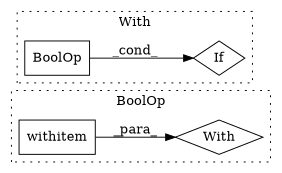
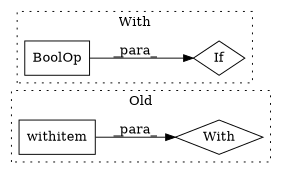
edge "BoolOp" -> "If": label "_cond_" -> "_para_"
cluster "BoolOp": label "BoolOp" -> "Old"
